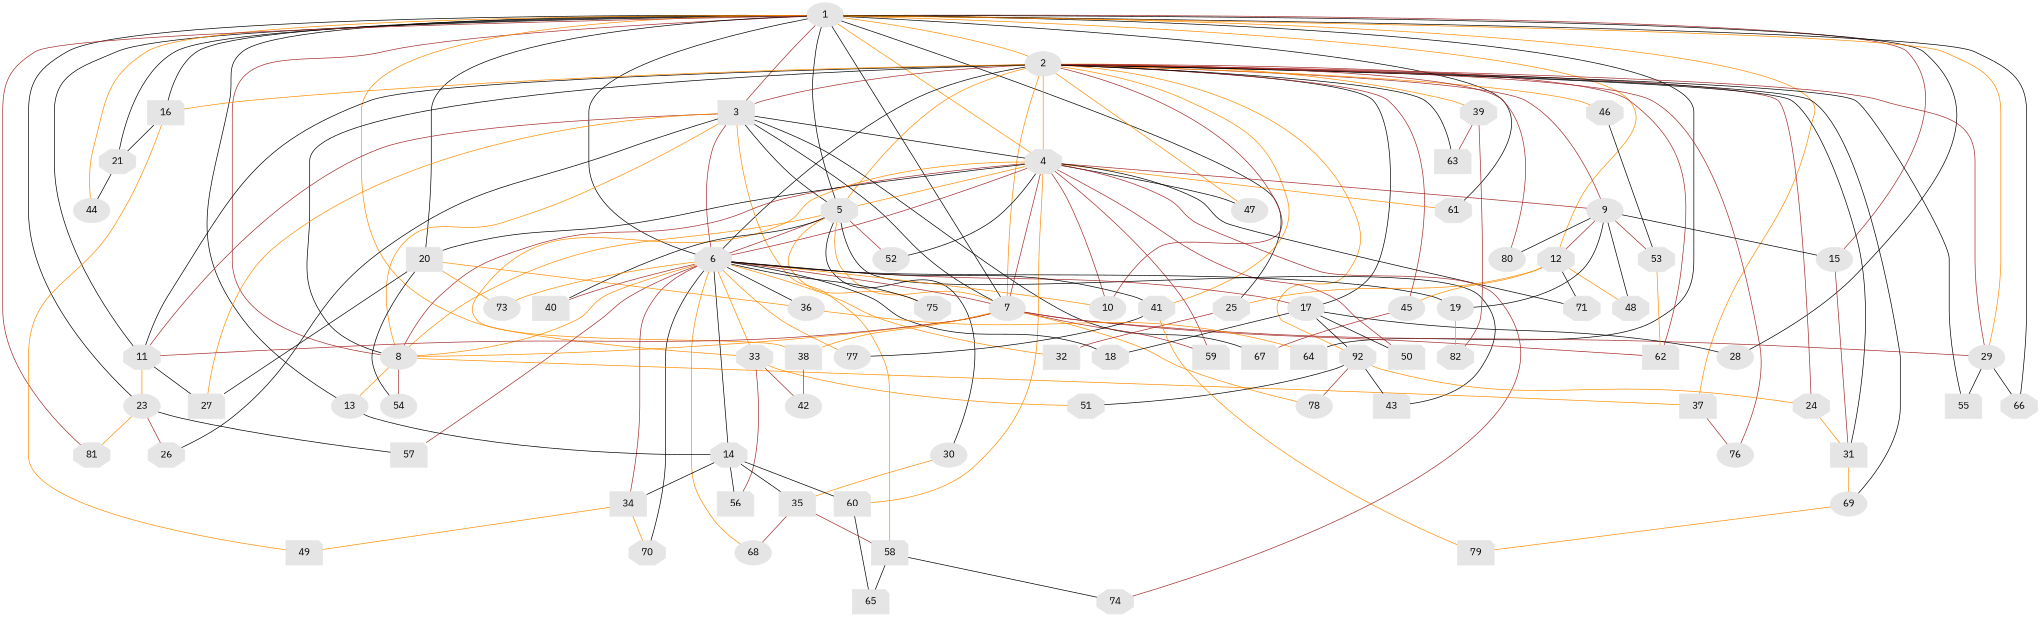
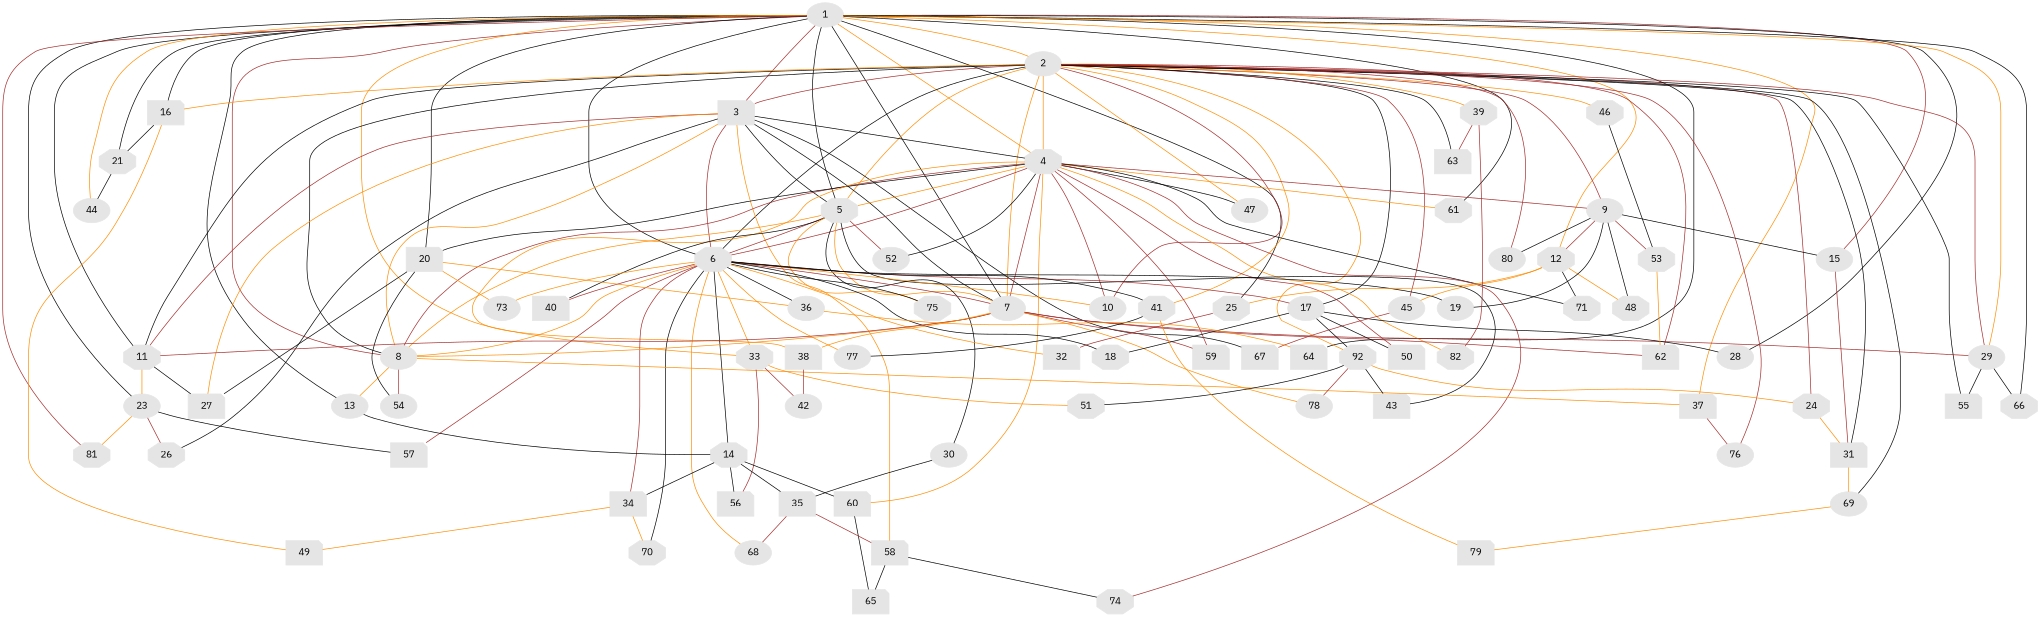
edge "19" -- "82": now "4" -- "82"
edge "30" -- "35": color darkorange -> black
